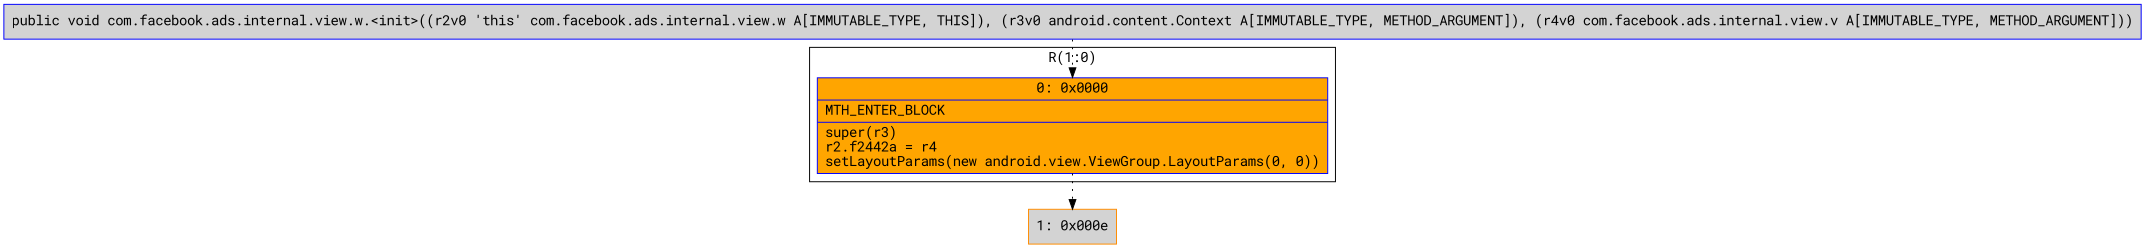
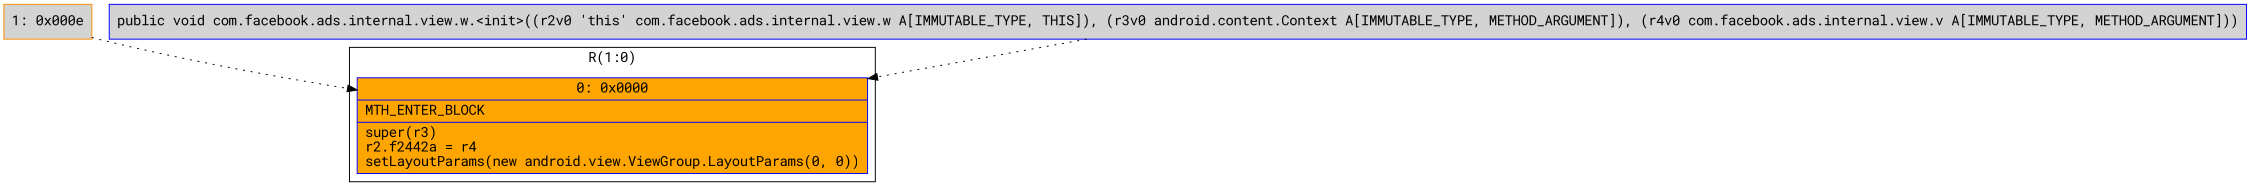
edge "0: 0x0000" -> "1: 0x000e": reversed
